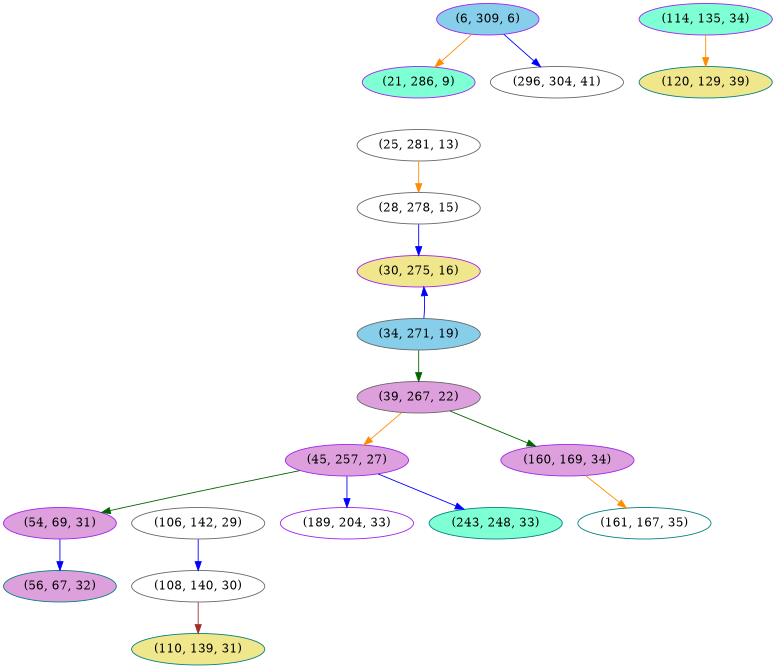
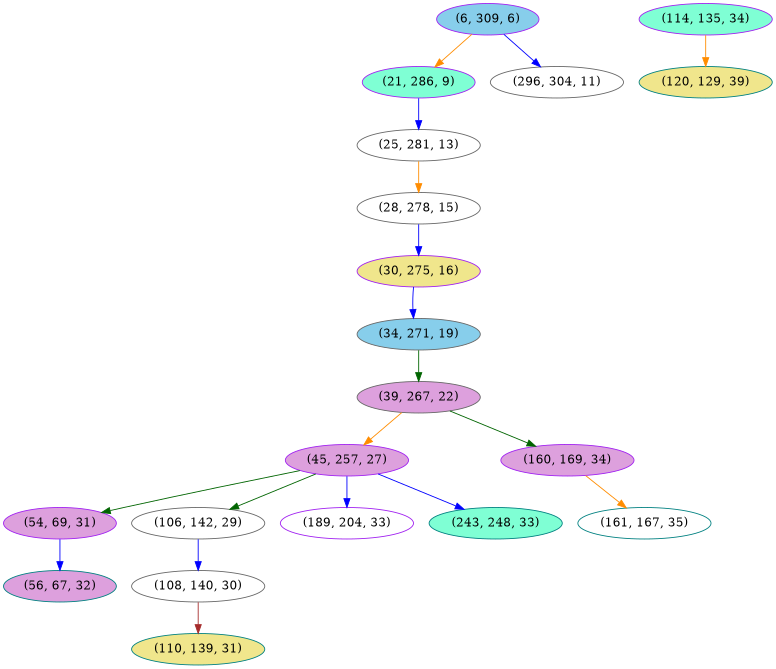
node "(296, 304, 41)": label "(296, 304, 41)" -> "(296, 304, 11)"
edge "(21, 286, 9)" -> "(25, 281, 13)": added
edge "(34, 271, 19)" -> "(30, 275, 16)": reversed
edge "(45, 257, 27)" -> "(106, 142, 29)": added
